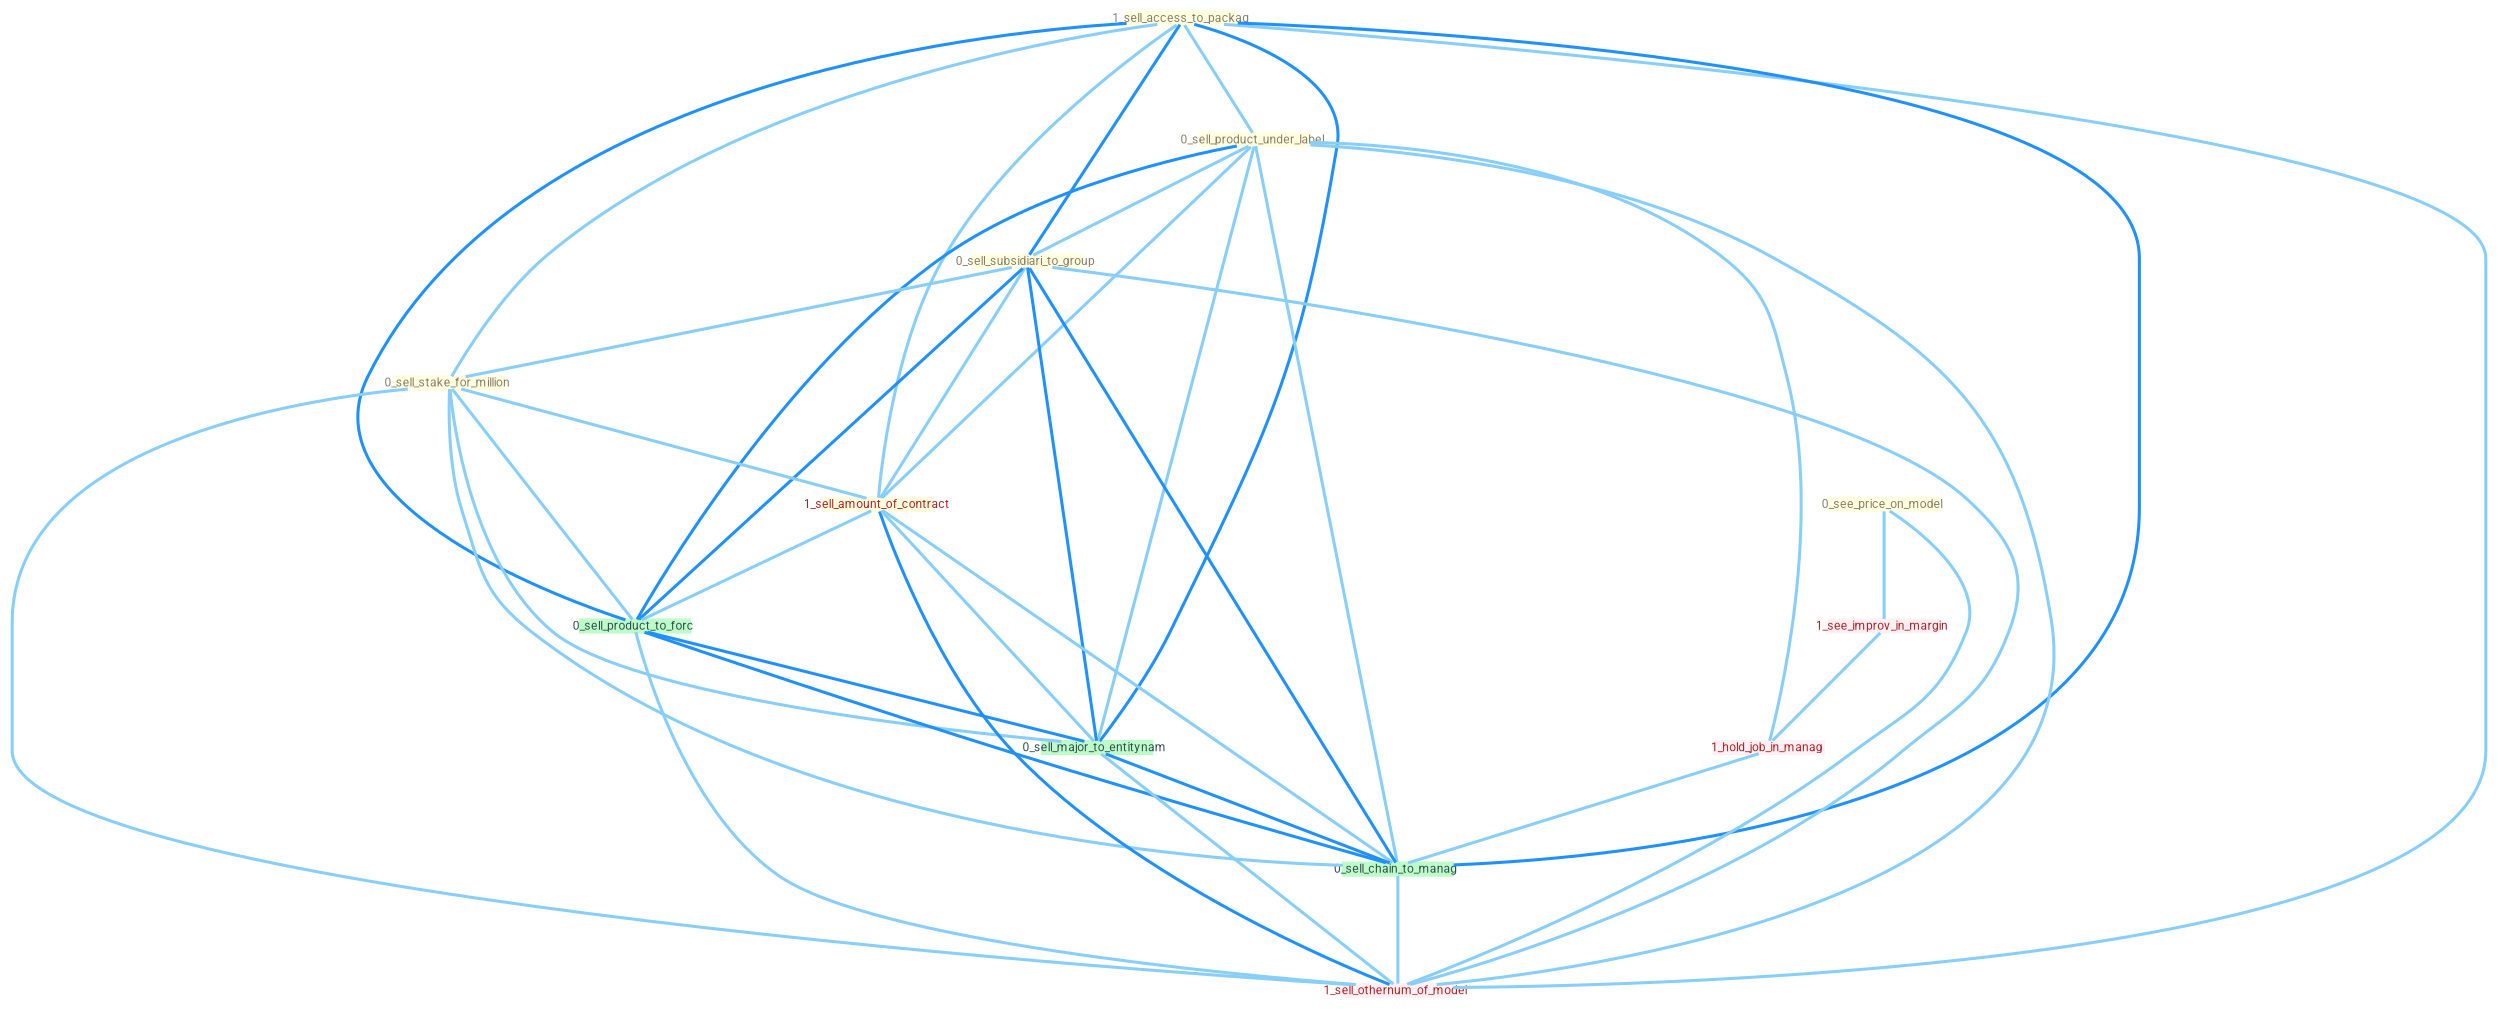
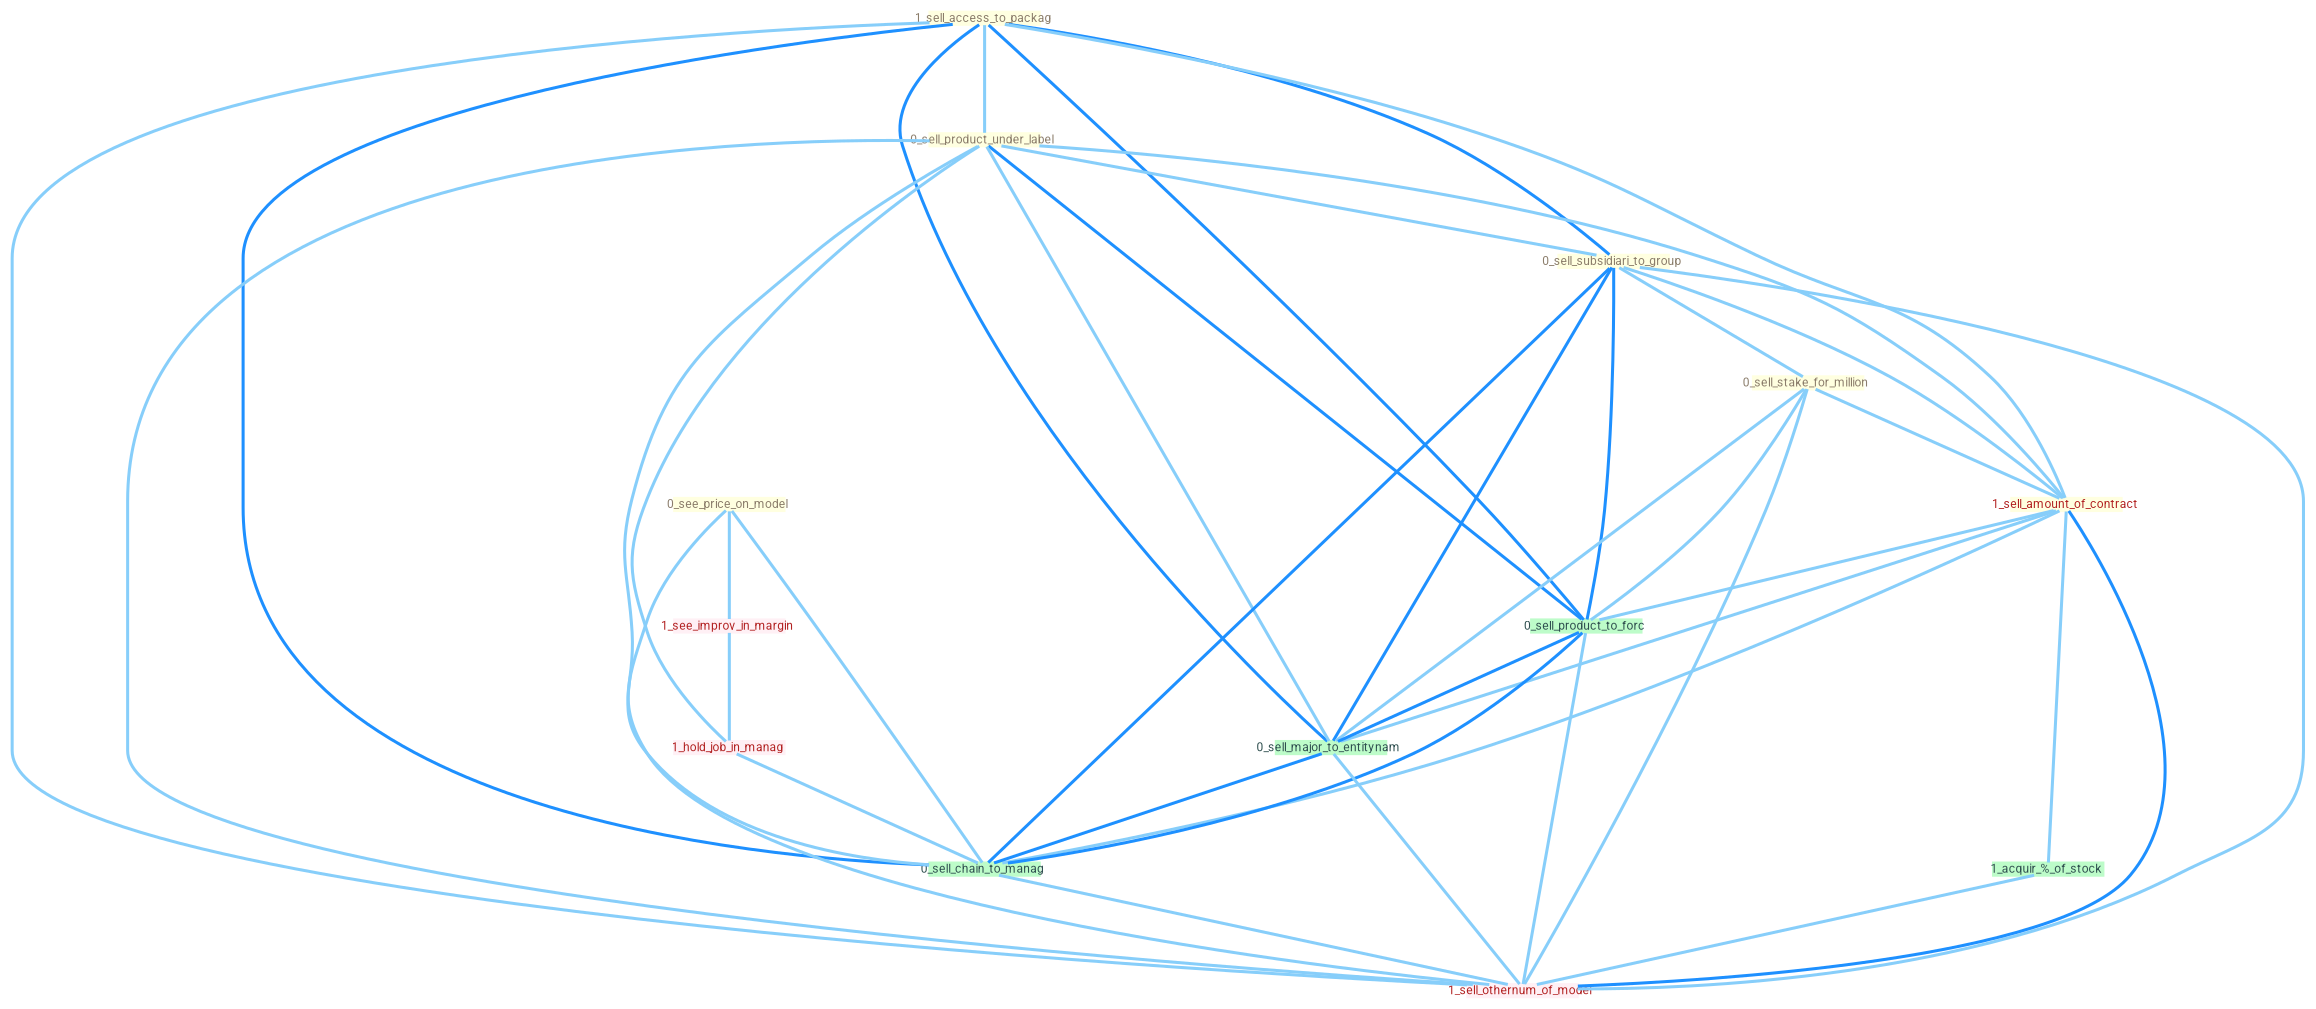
edge "1_sell_access_to_packag" -- "0_sell_stake_for_million": removed
edge "0_sell_stake_for_million" -- "0_sell_chain_to_manag": now "0_see_price_on_model" -- "0_sell_chain_to_manag"
node "1_acquir_%_of_stock": added
